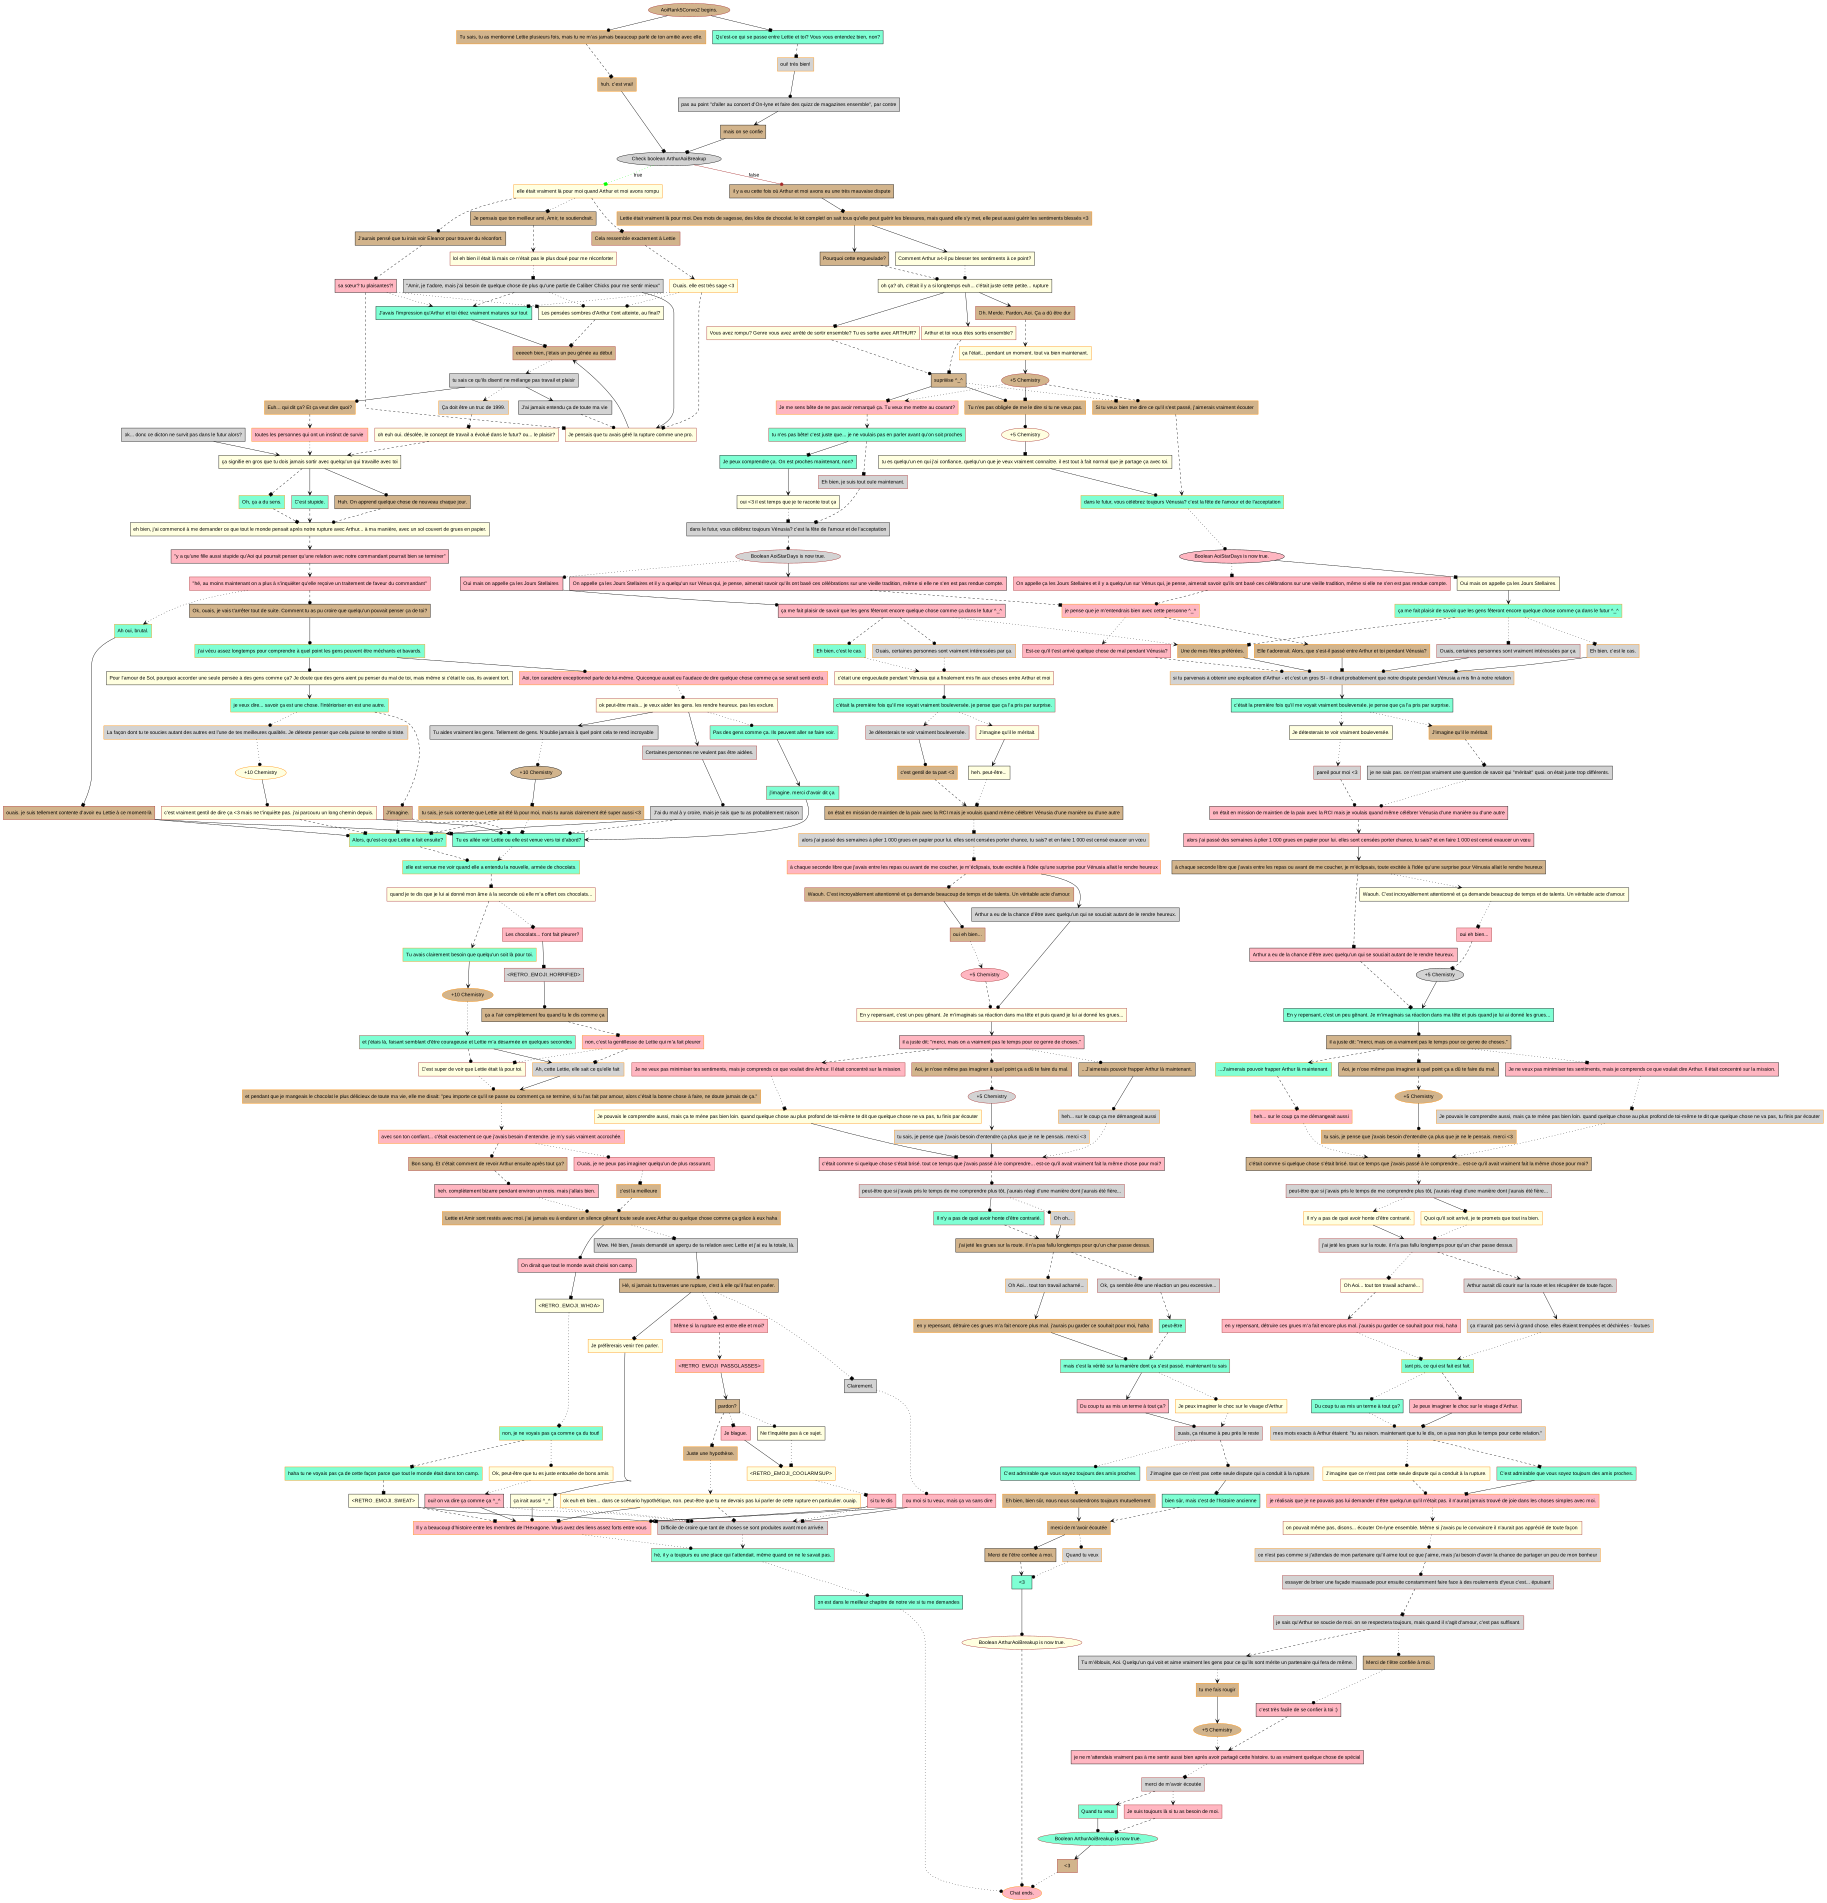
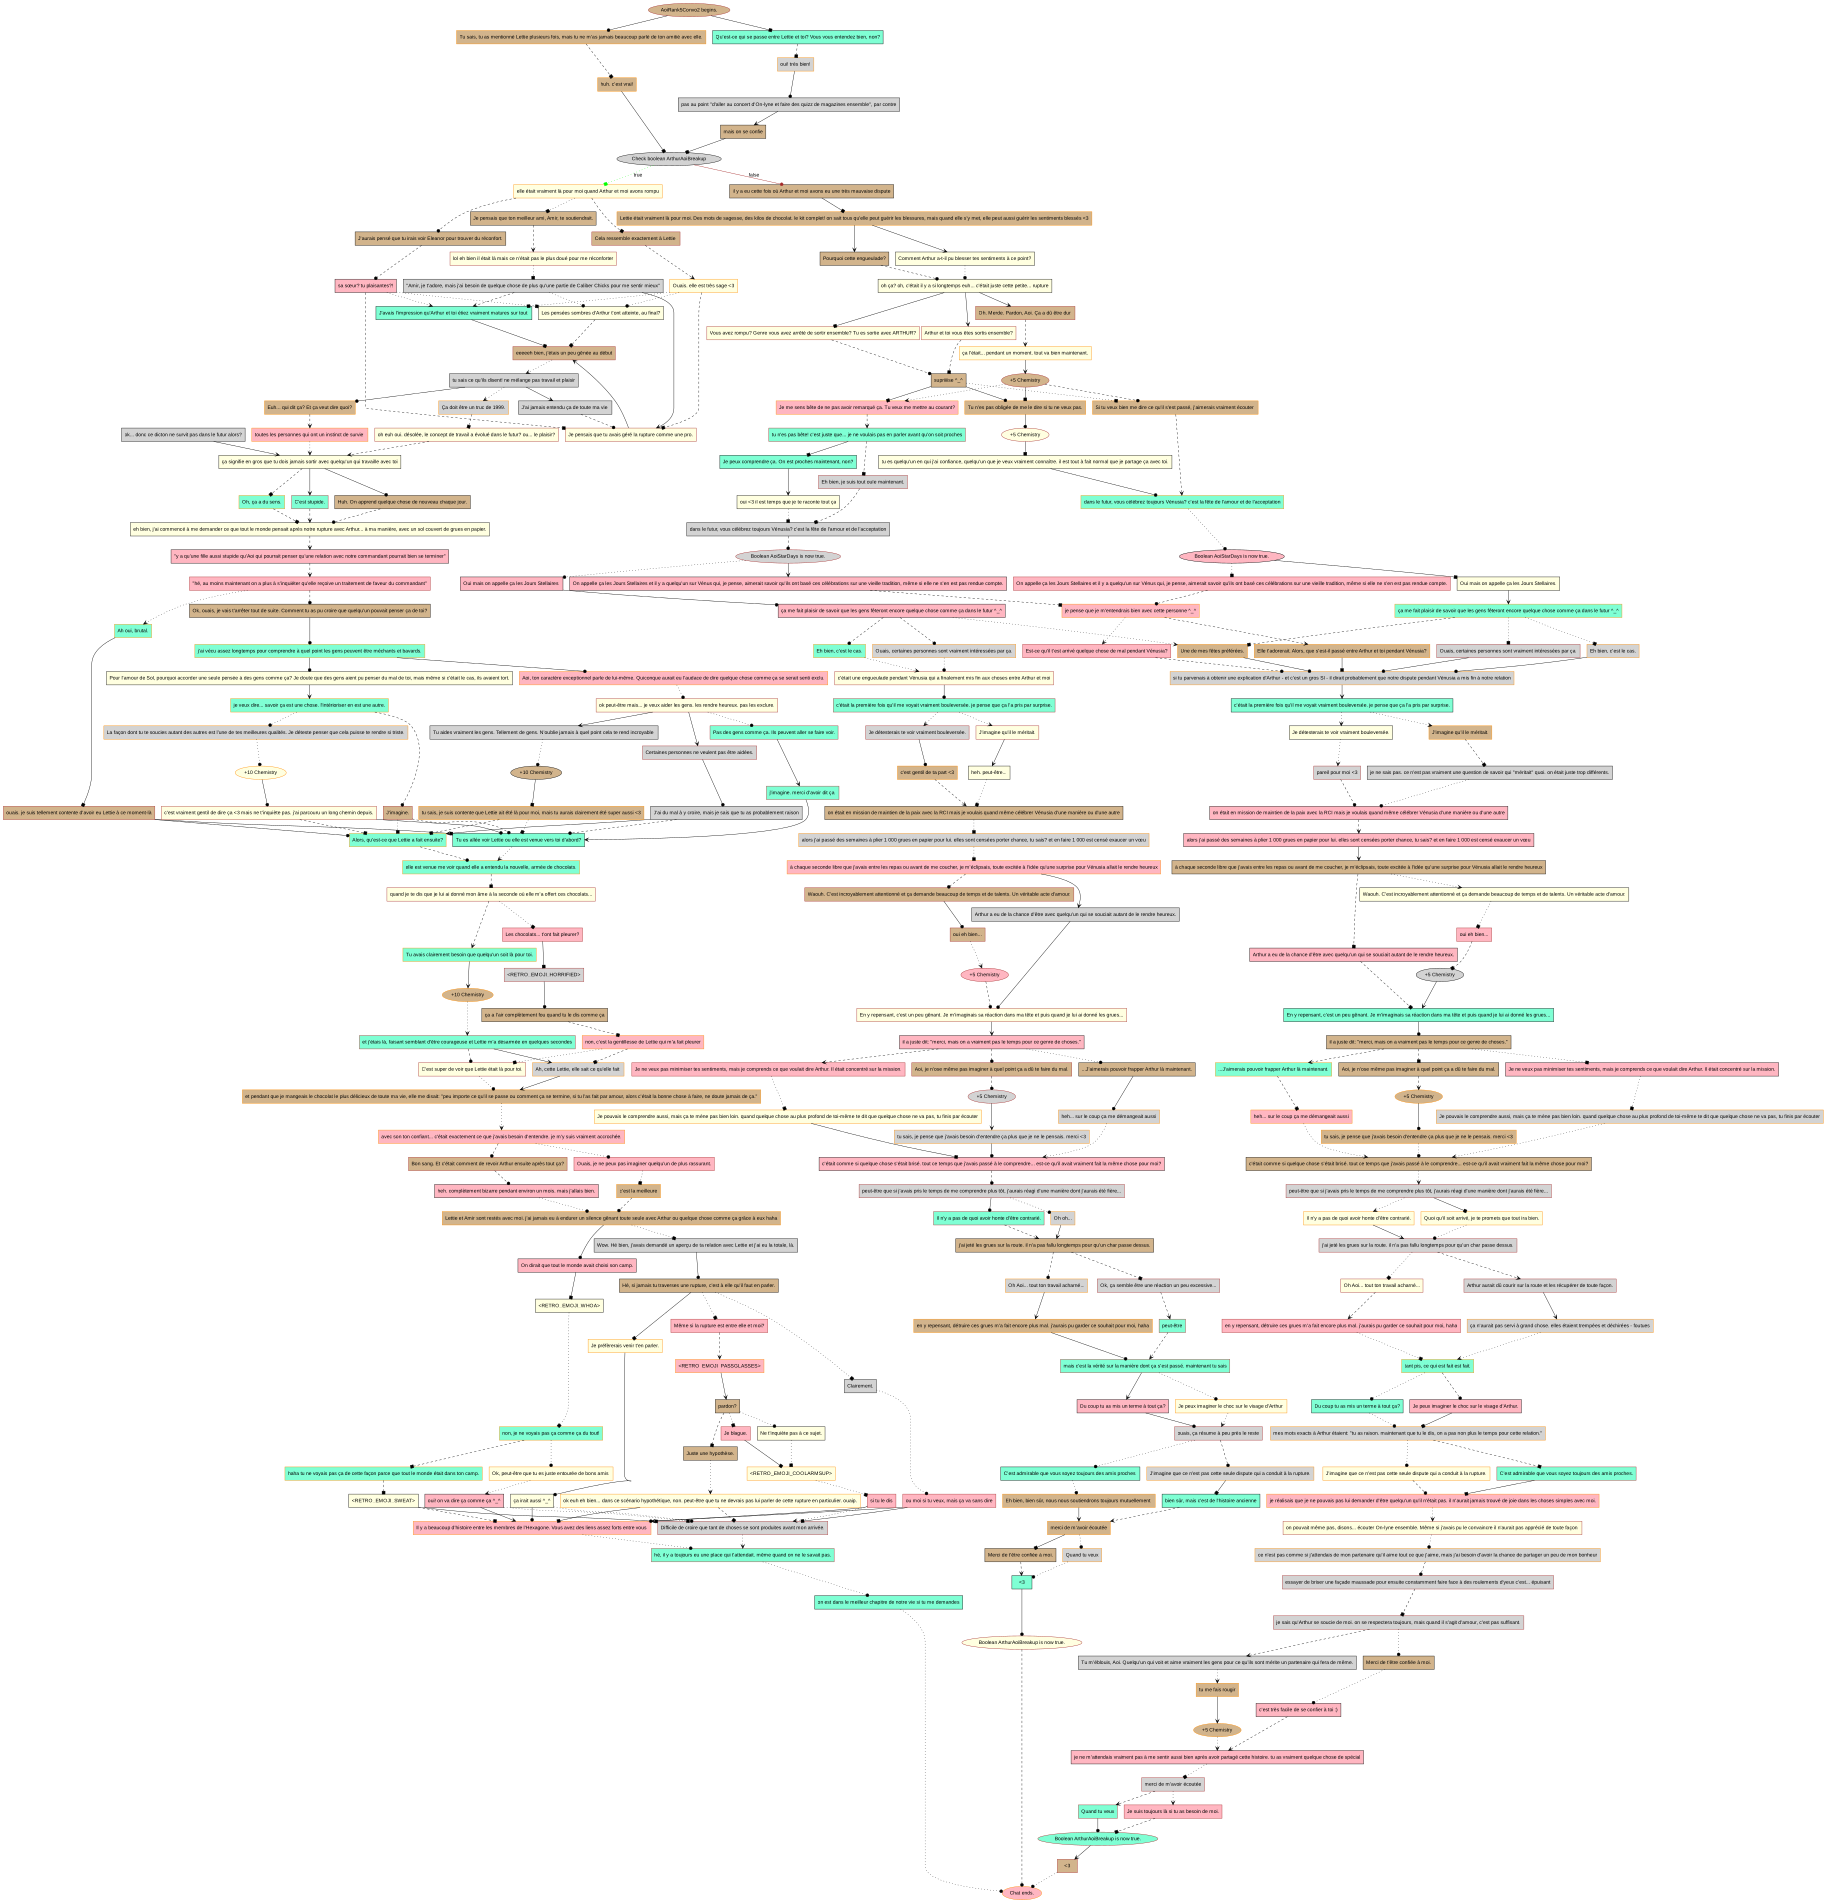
node "Juste une hypothèse.": color darkorange -> black
